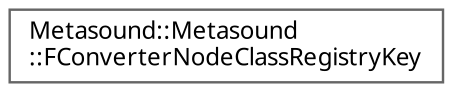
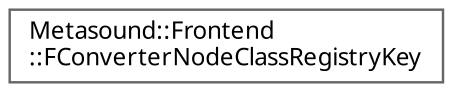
node "Metasound::Metasound ::FConverterNodeClassRegistryKey": label "Metasound::Metasound ::FConverterNodeClassRegistryKey" -> "Metasound::Frontend ::FConverterNodeClassRegistryKey"
